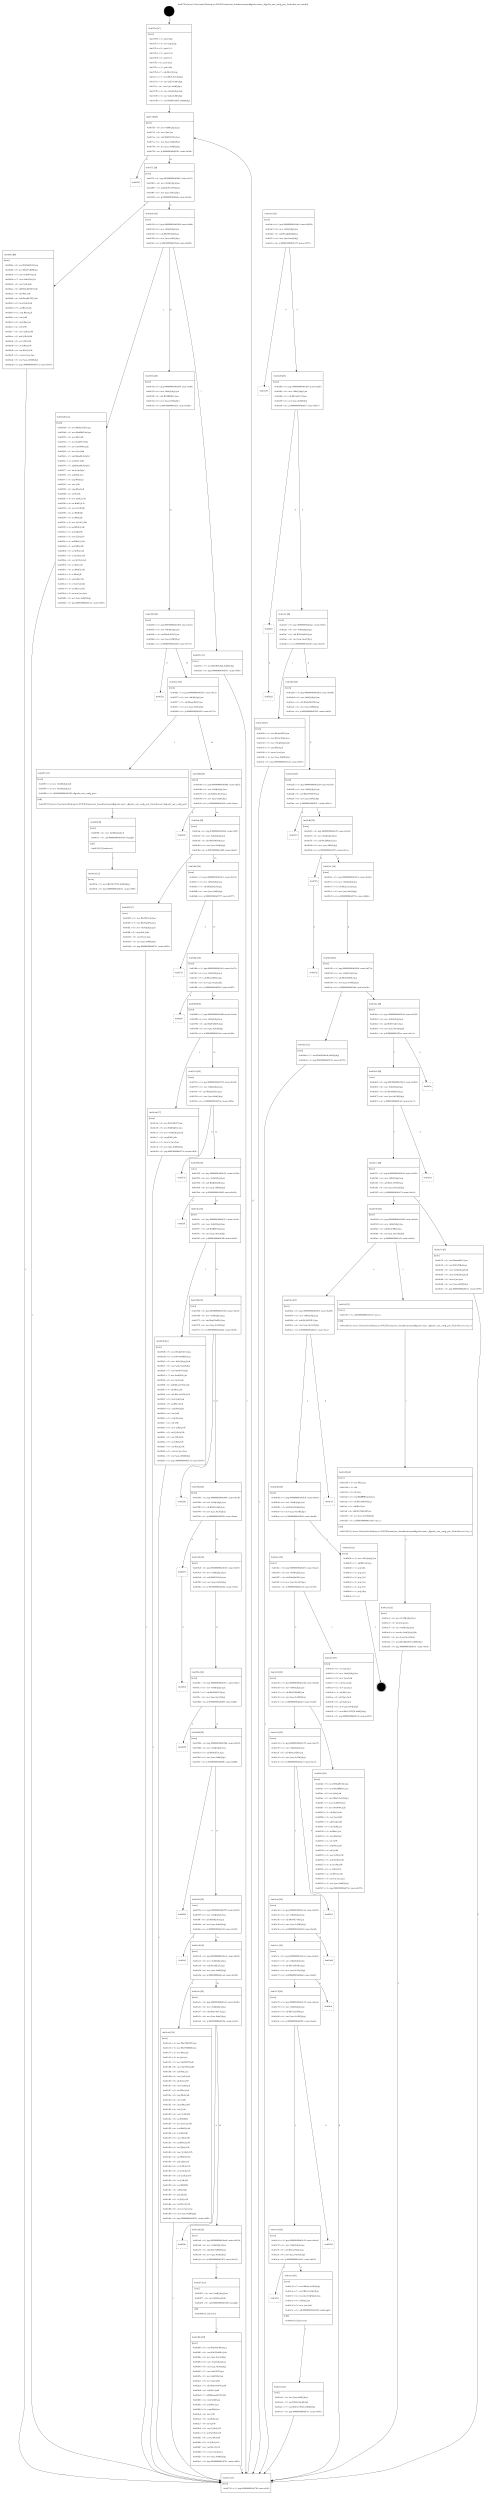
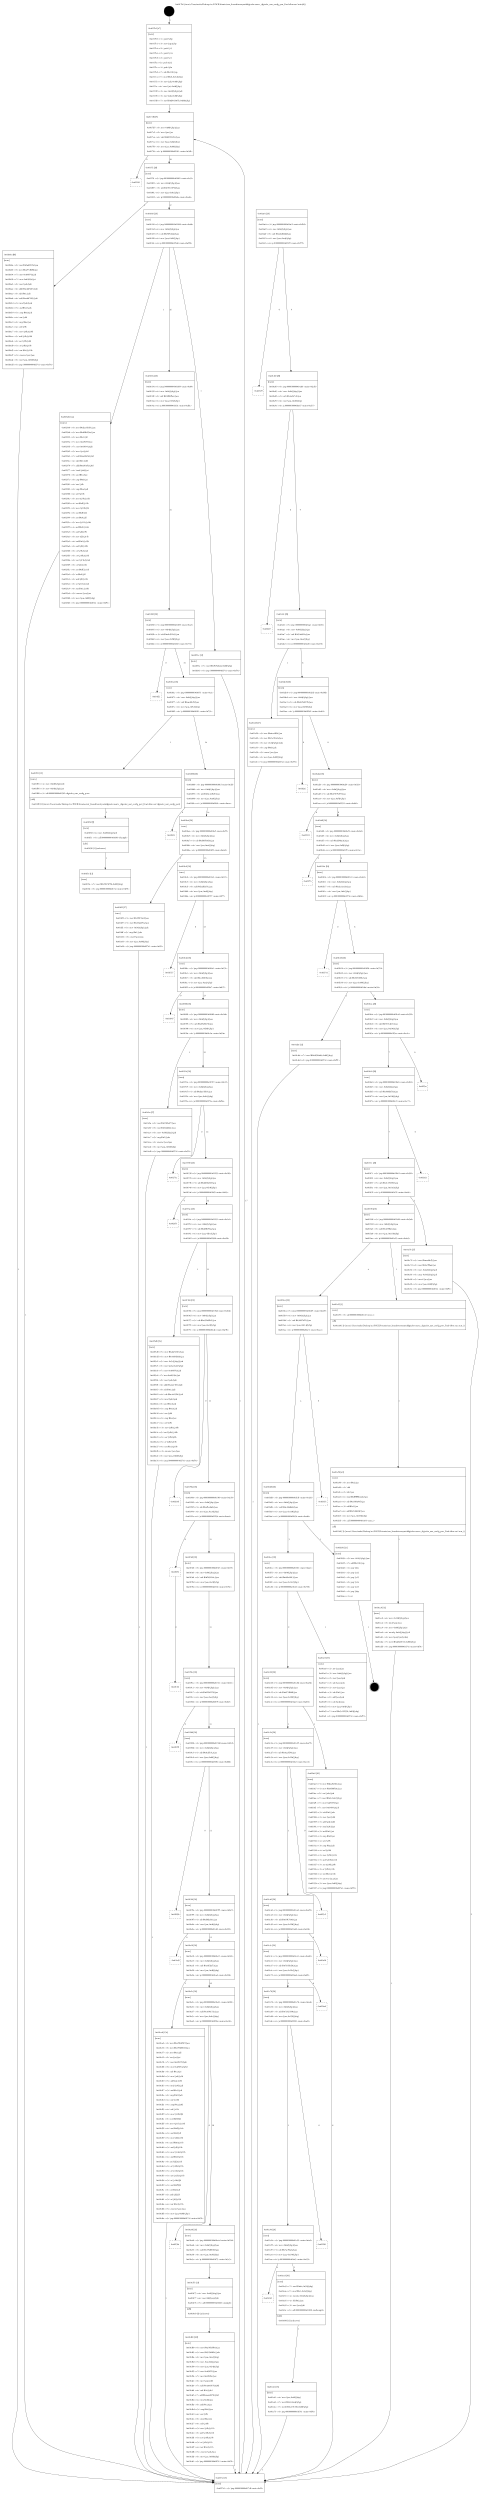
edge "0x402667" -> "0x402262": now "0x401ab8 [28]" -> "0x402262"
edge "0x401f7a" -> "0x402716": now "0x401b0c [28]" -> "0x402716"
